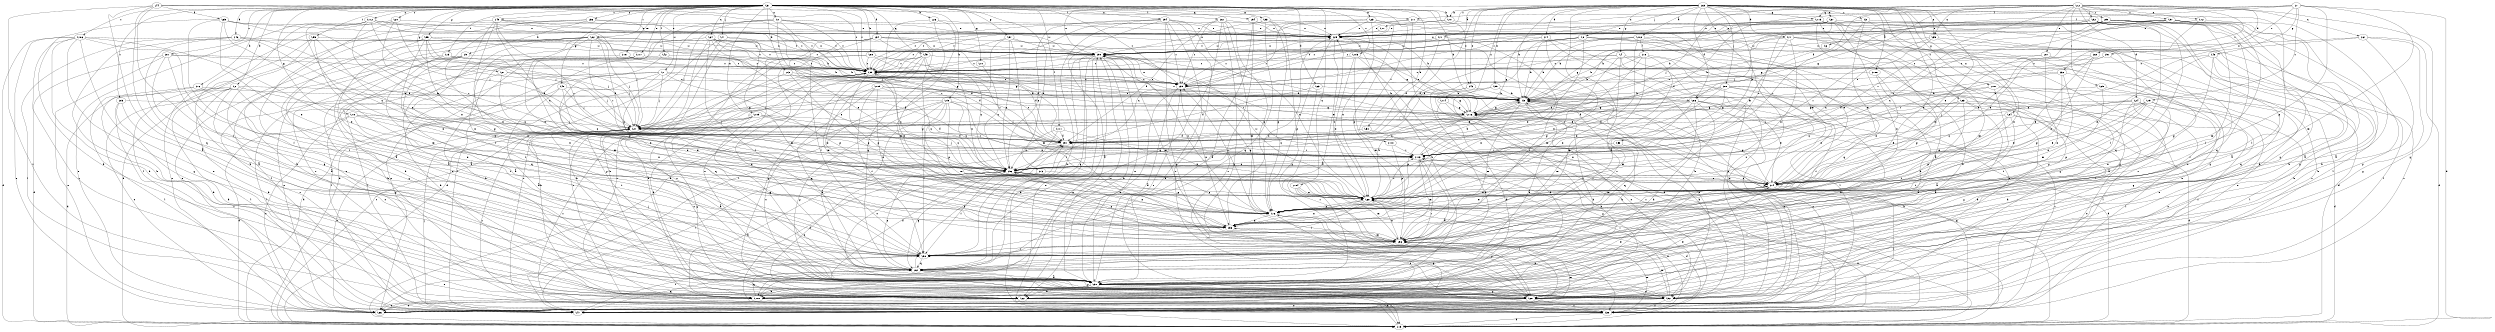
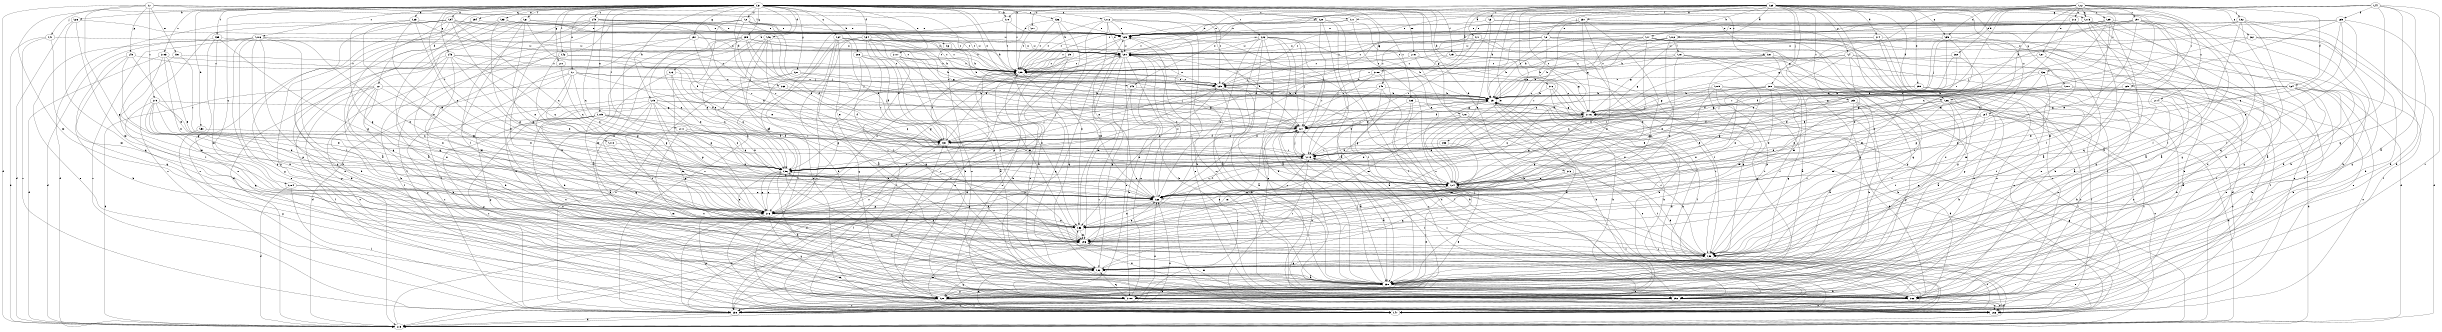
edge "S92" -> "S5": now "S24" -> "S5"
